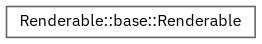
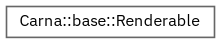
node "Renderable::base::Renderable": label "Renderable::base::Renderable" -> "Carna::base::Renderable"
